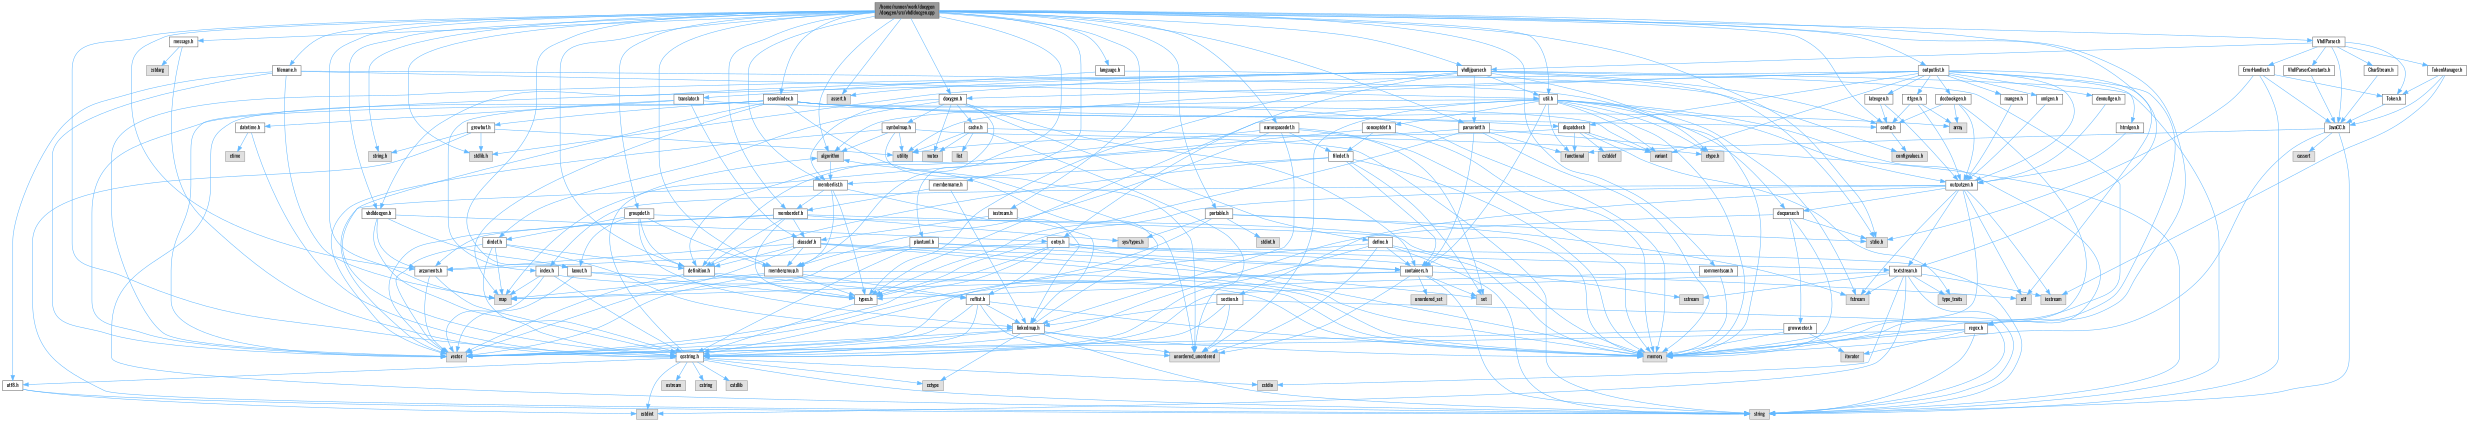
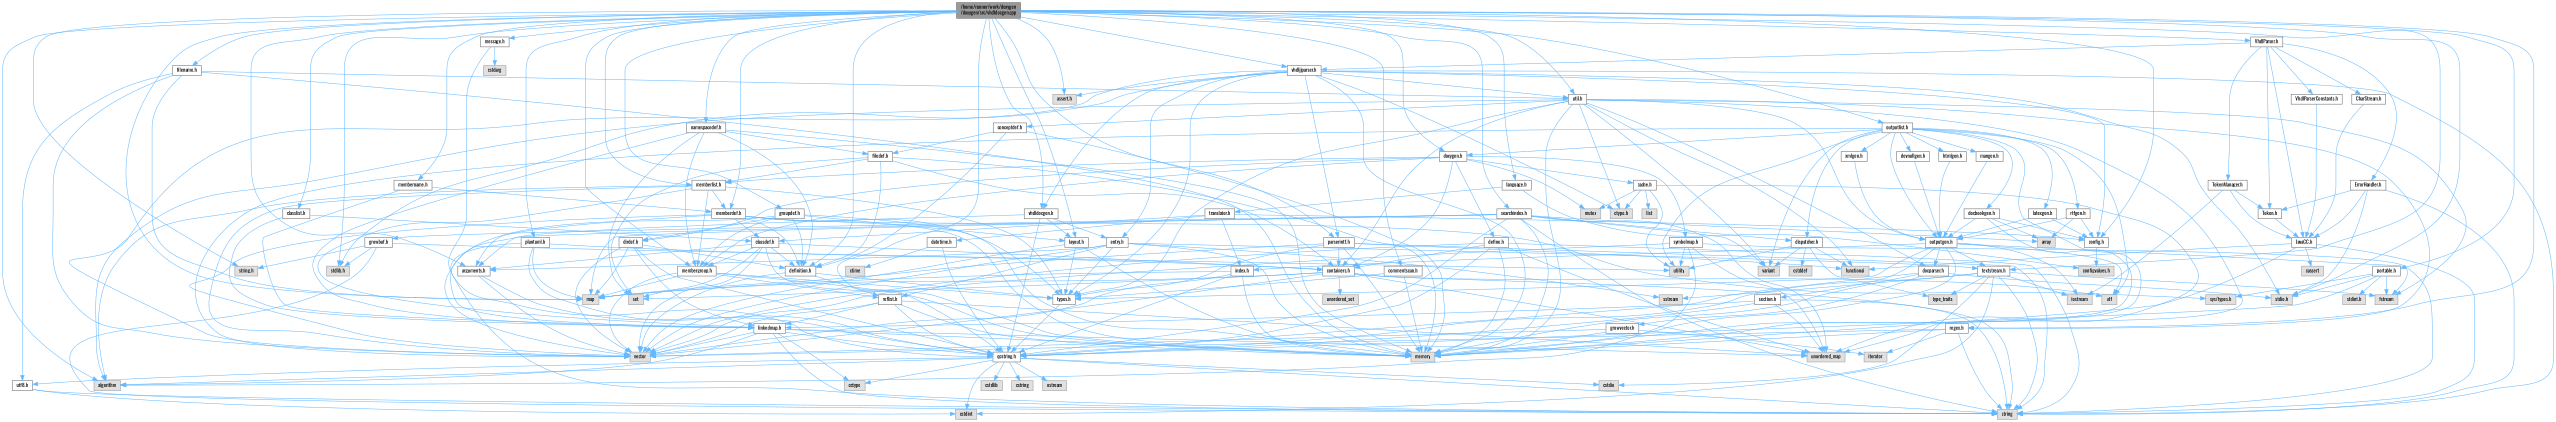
edge "algorithm" -> "memberlist.h": reversed
node "iostream.h": label "iostream.h" -> "classlist.h"
node "unordered_unordered": label "unordered_unordered" -> "unordered_map"
